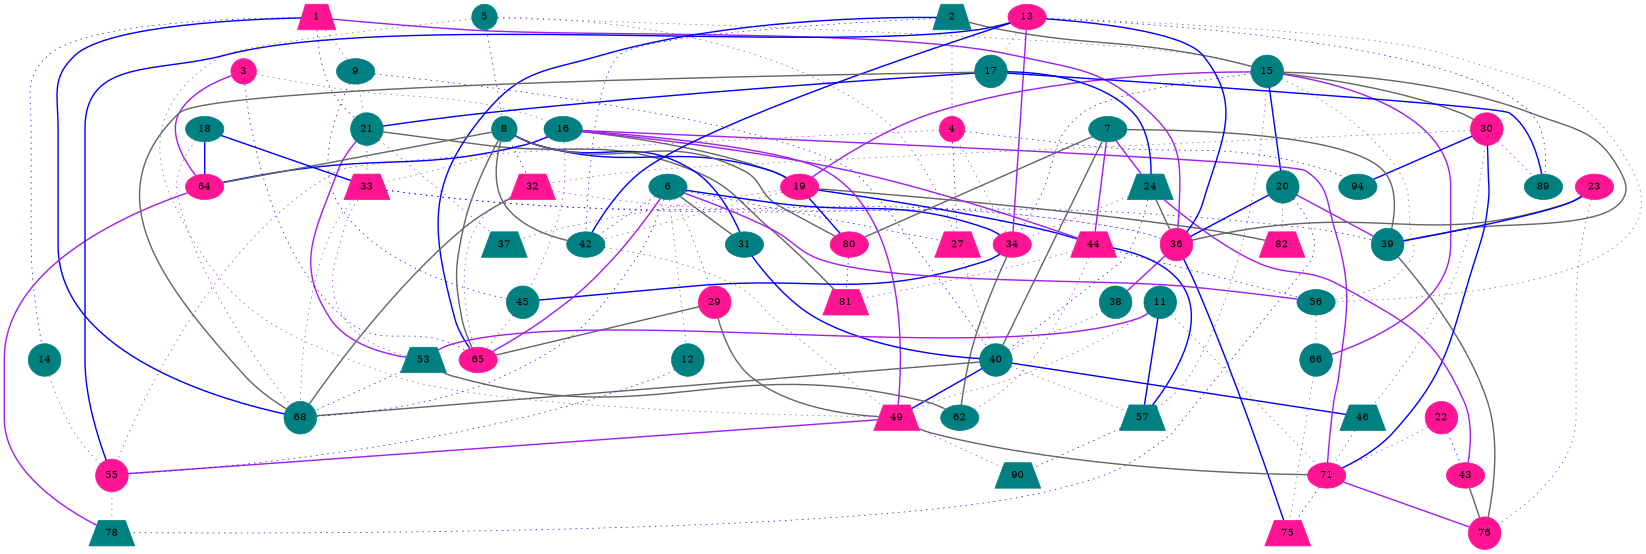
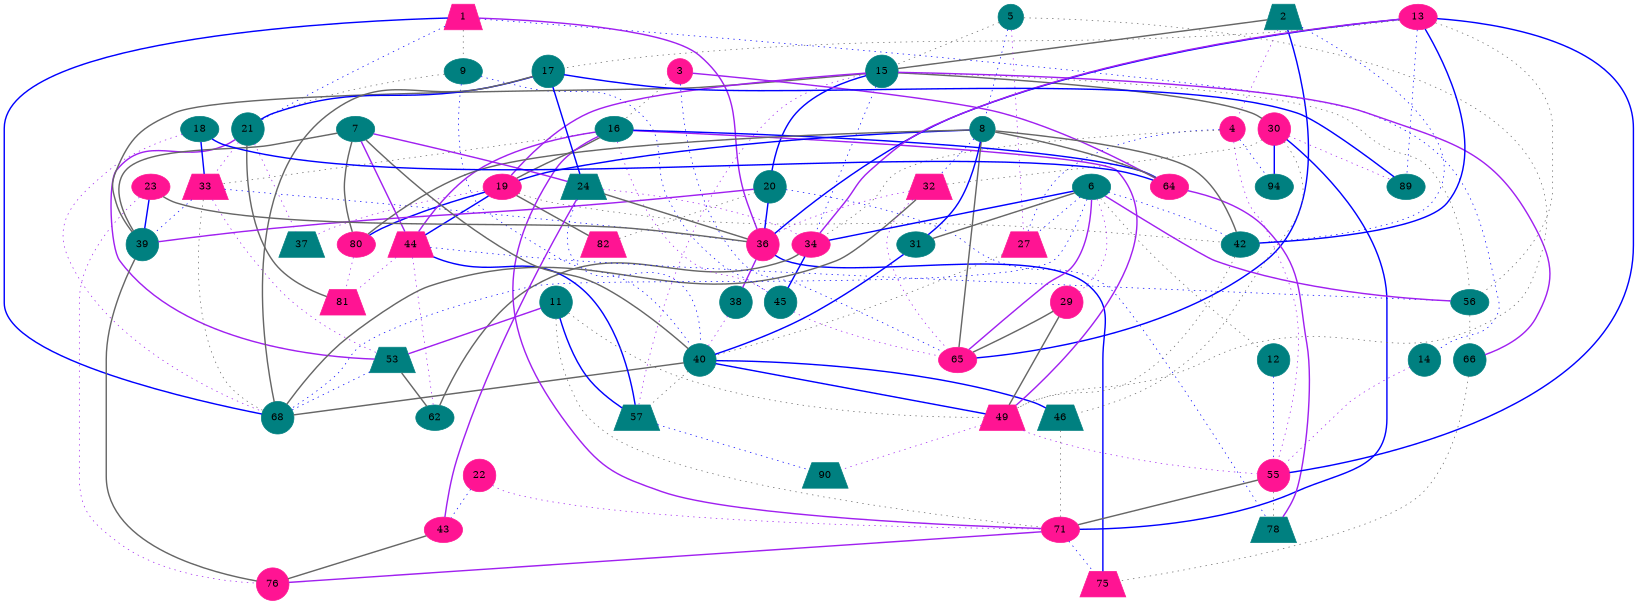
edge "80" -- "81": color blue -> purple
edge "49" -- "55": style bold -> dotted
edge "49" -- "71": now "55" -- "71"
